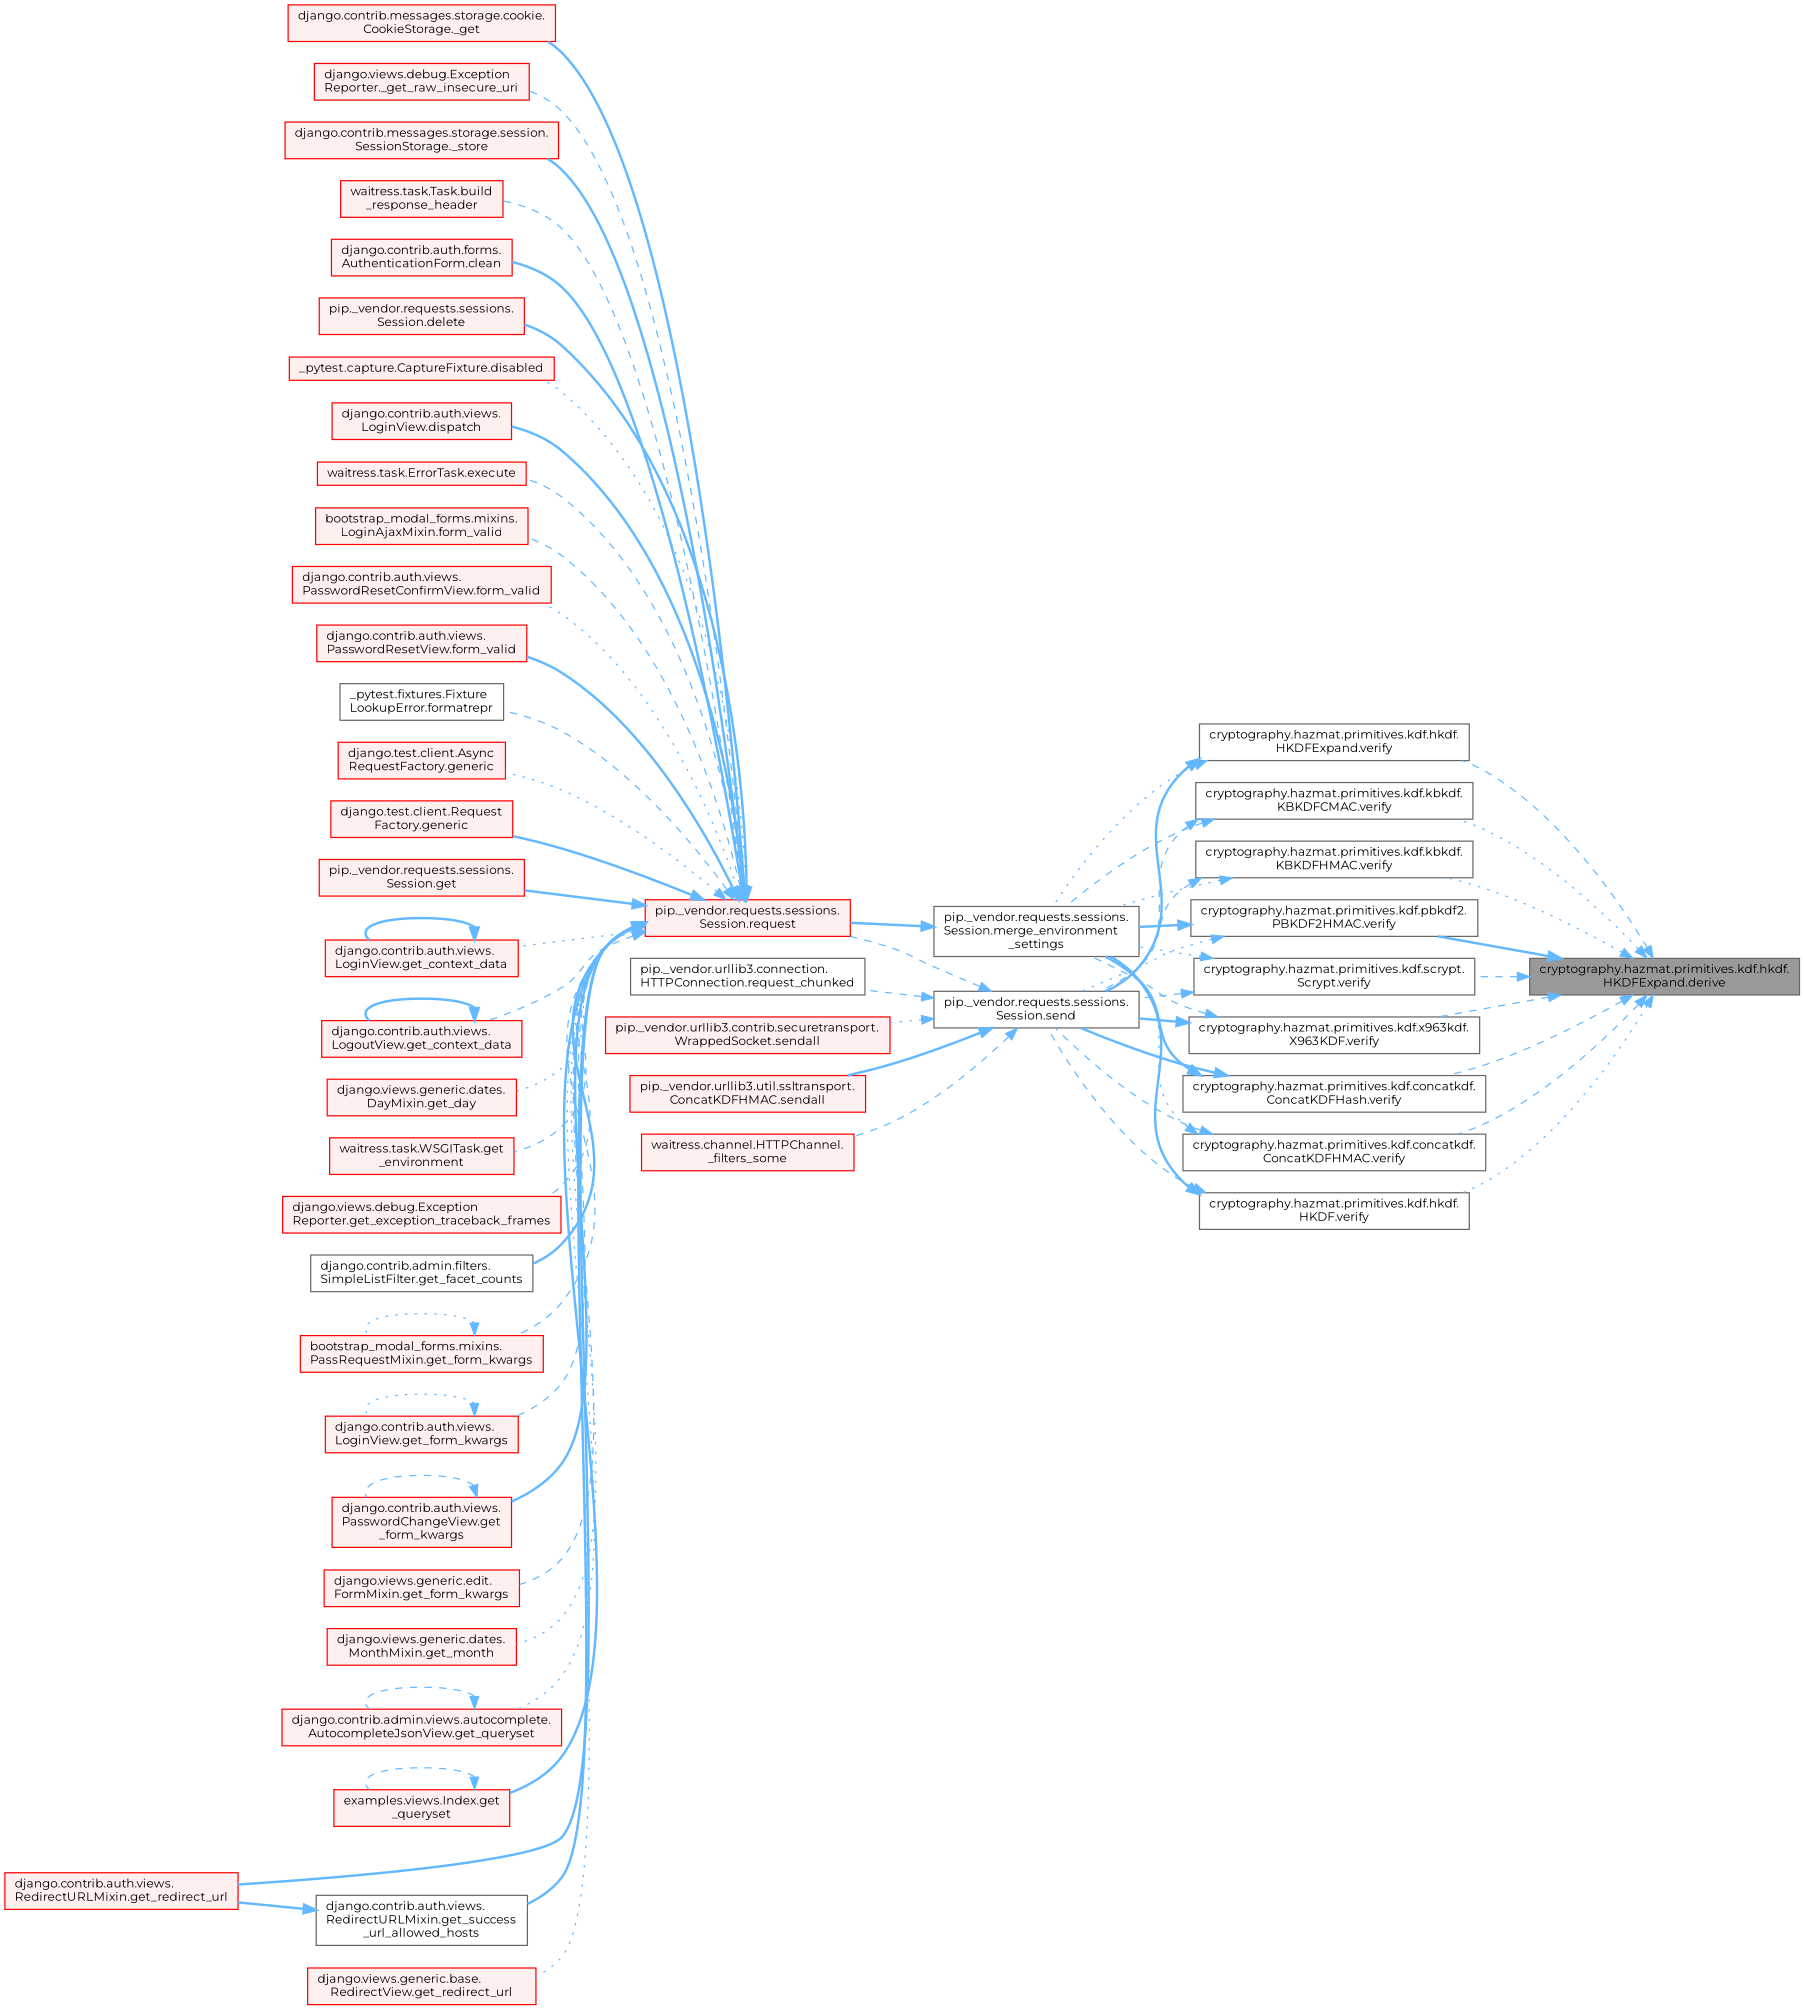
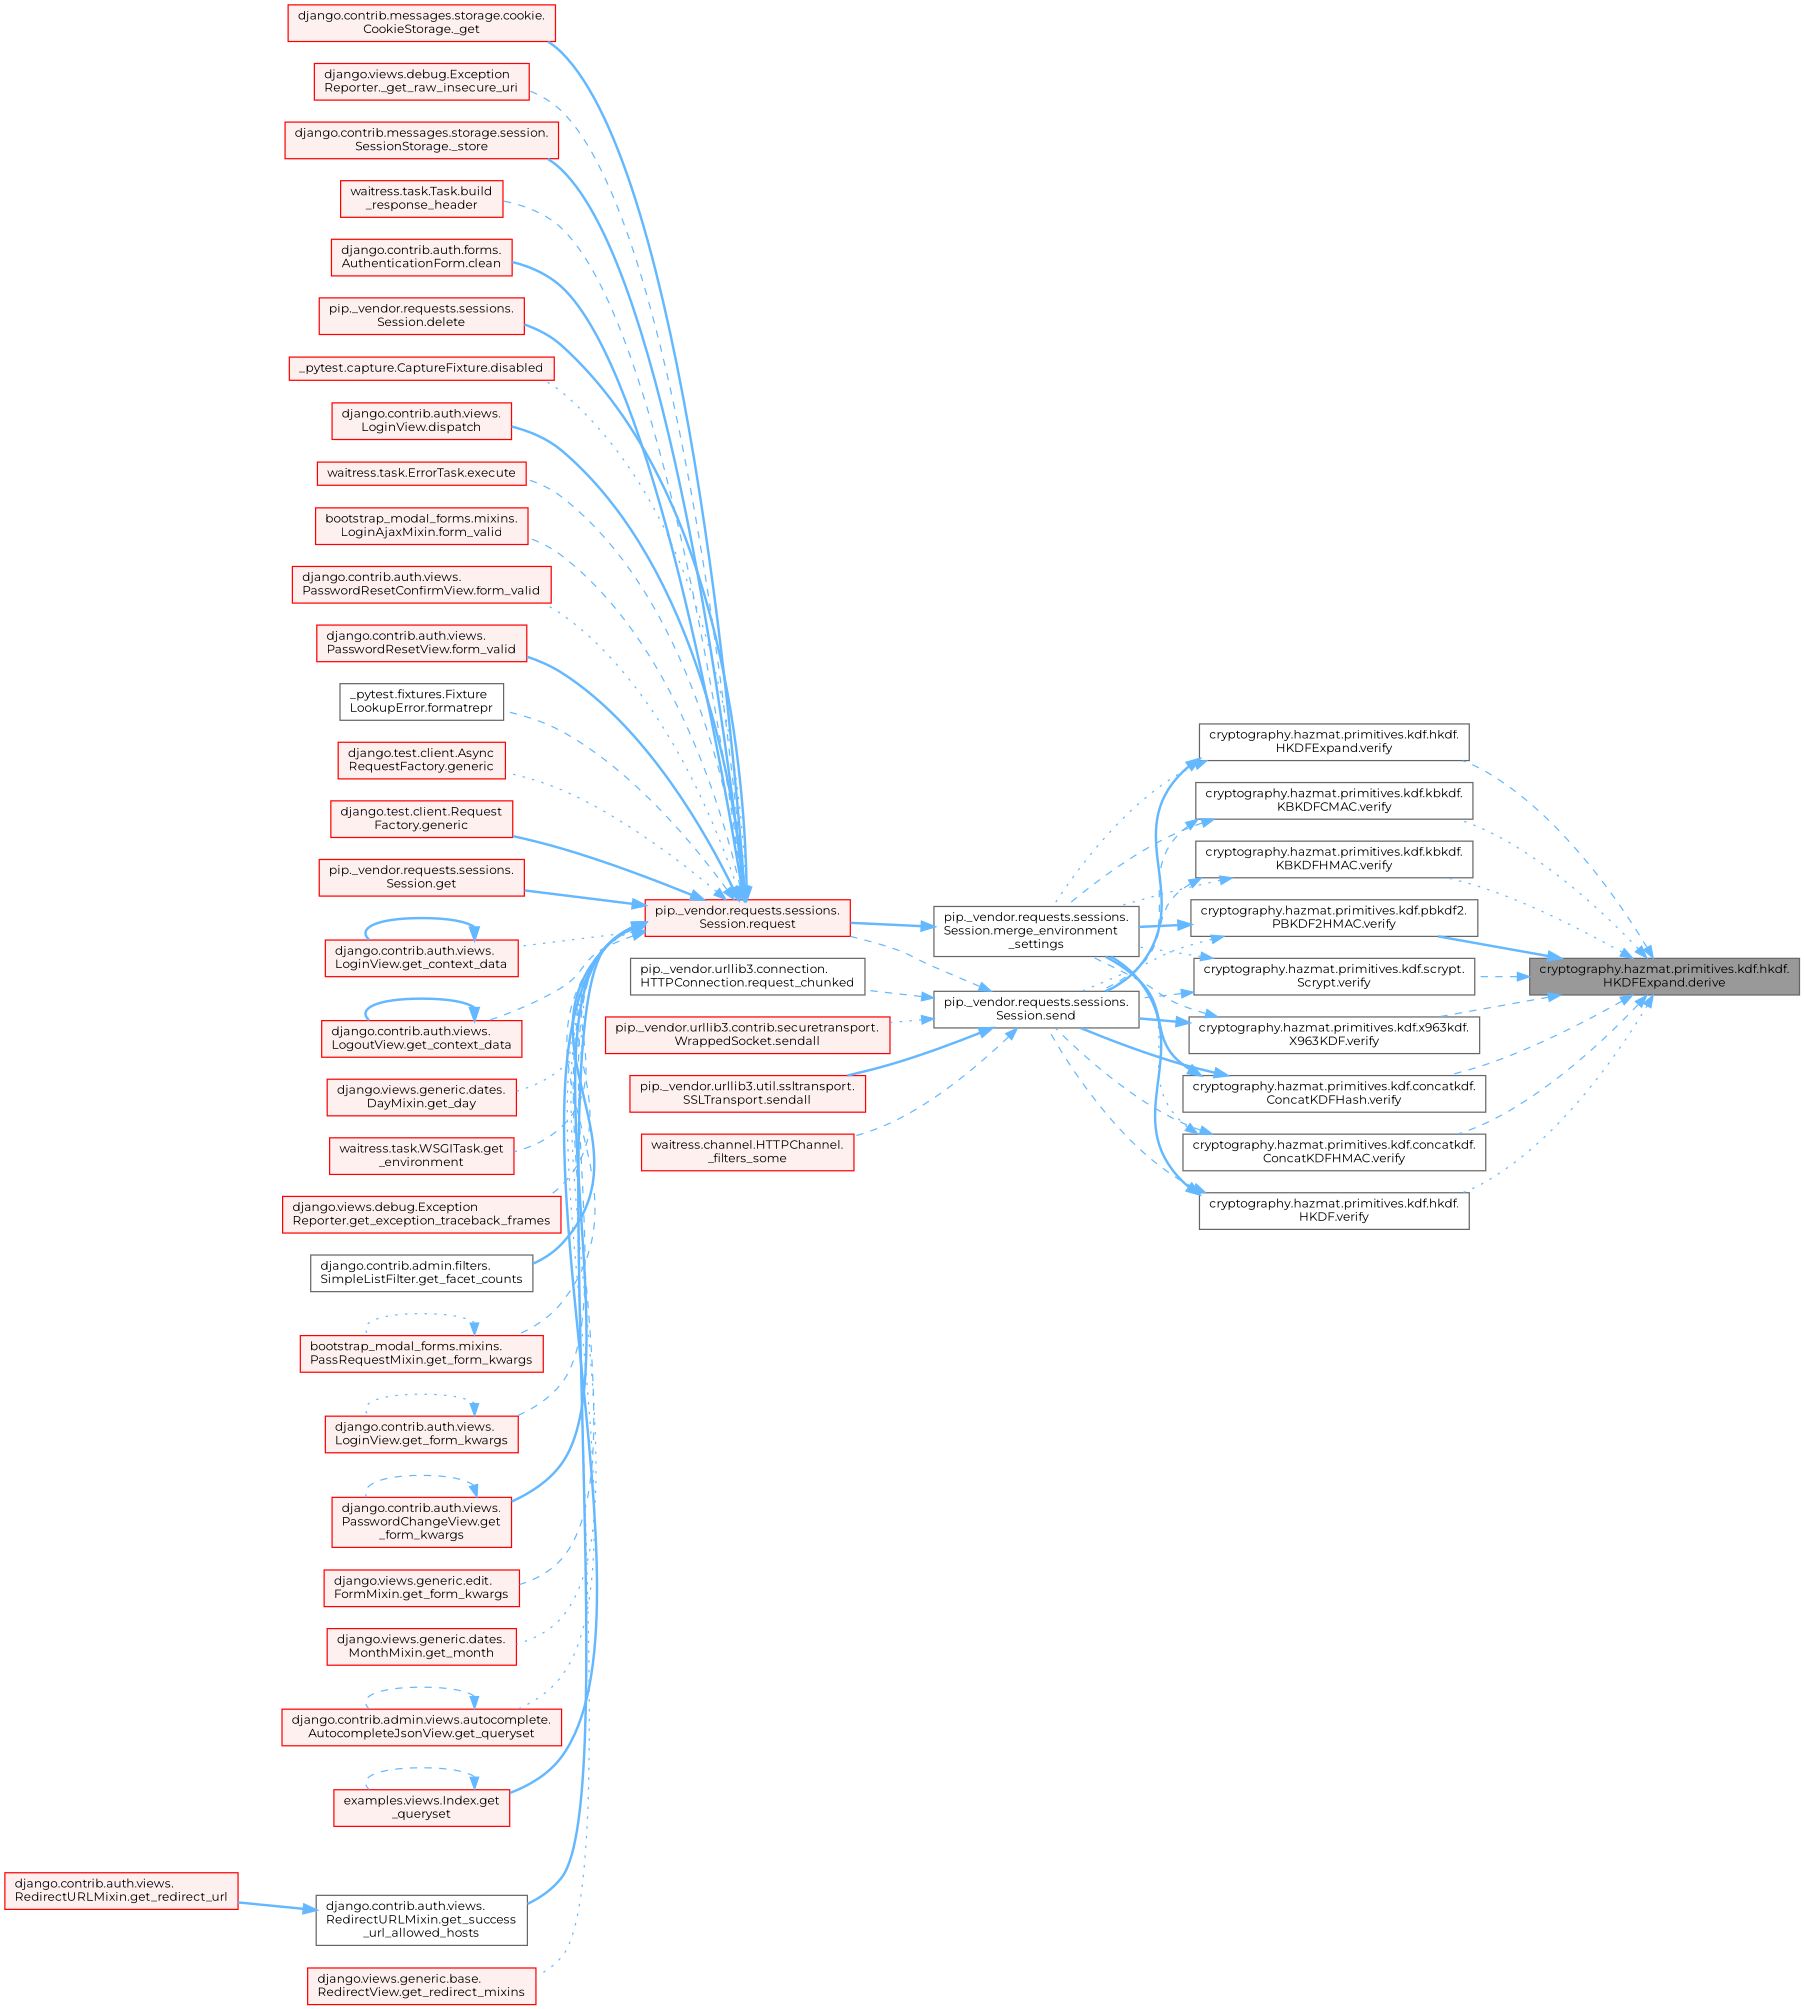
node "pip._vendor.urllib3.util.ssltransport. ConcatKDFHMAC.sendall": label "pip._vendor.urllib3.util.ssltransport. ConcatKDFHMAC.sendall" -> "pip._vendor.urllib3.util.ssltransport. SSLTransport.sendall"
edge "django.contrib.auth.views. RedirectURLMixin.get_redirect_url" -> "pip._vendor.requests.sessions. Session.request": removed
node "django.views.generic.base. RedirectView.get_redirect_url": label "django.views.generic.base. RedirectView.get_redirect_url" -> "django.views.generic.base. RedirectView.get_redirect_mixins"
